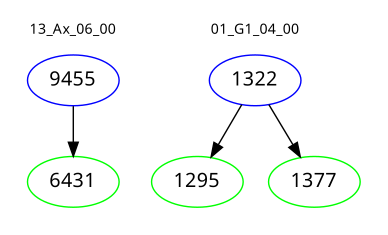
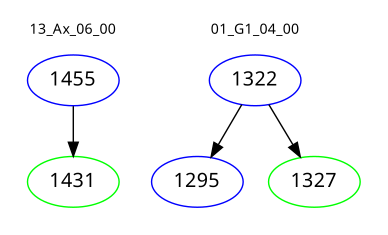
node "9455": label "9455" -> "1455"
node "6431": label "6431" -> "1431"
node "1295": color green -> blue
node "1377": label "1377" -> "1327"
